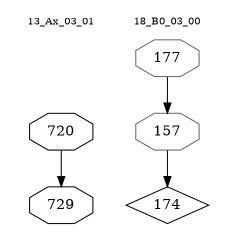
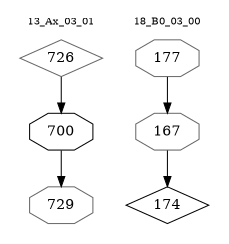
node "726": added
node "720": label "720" -> "700"
node "157": label "157" -> "167"
node "729": color black -> gray40
